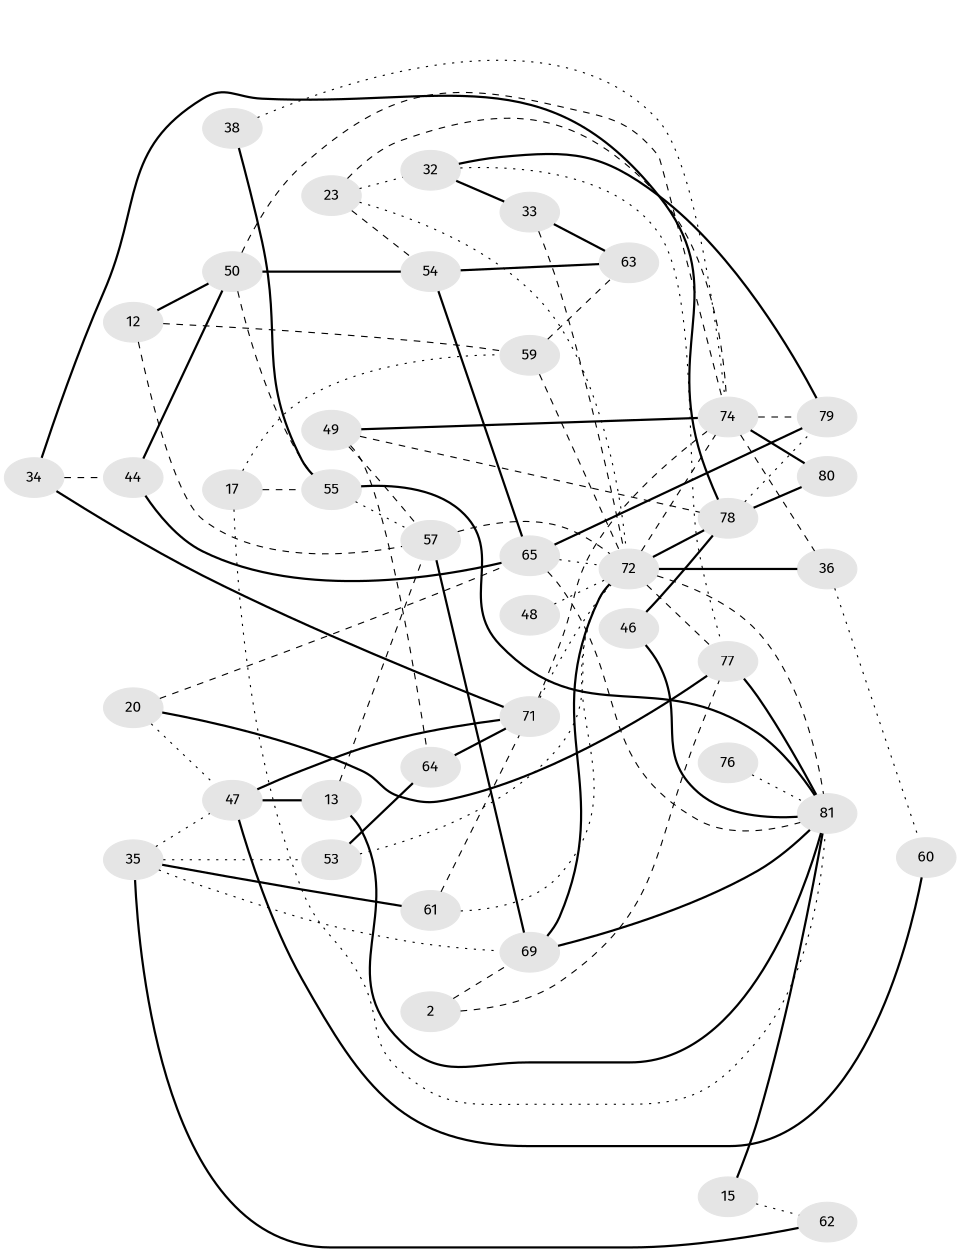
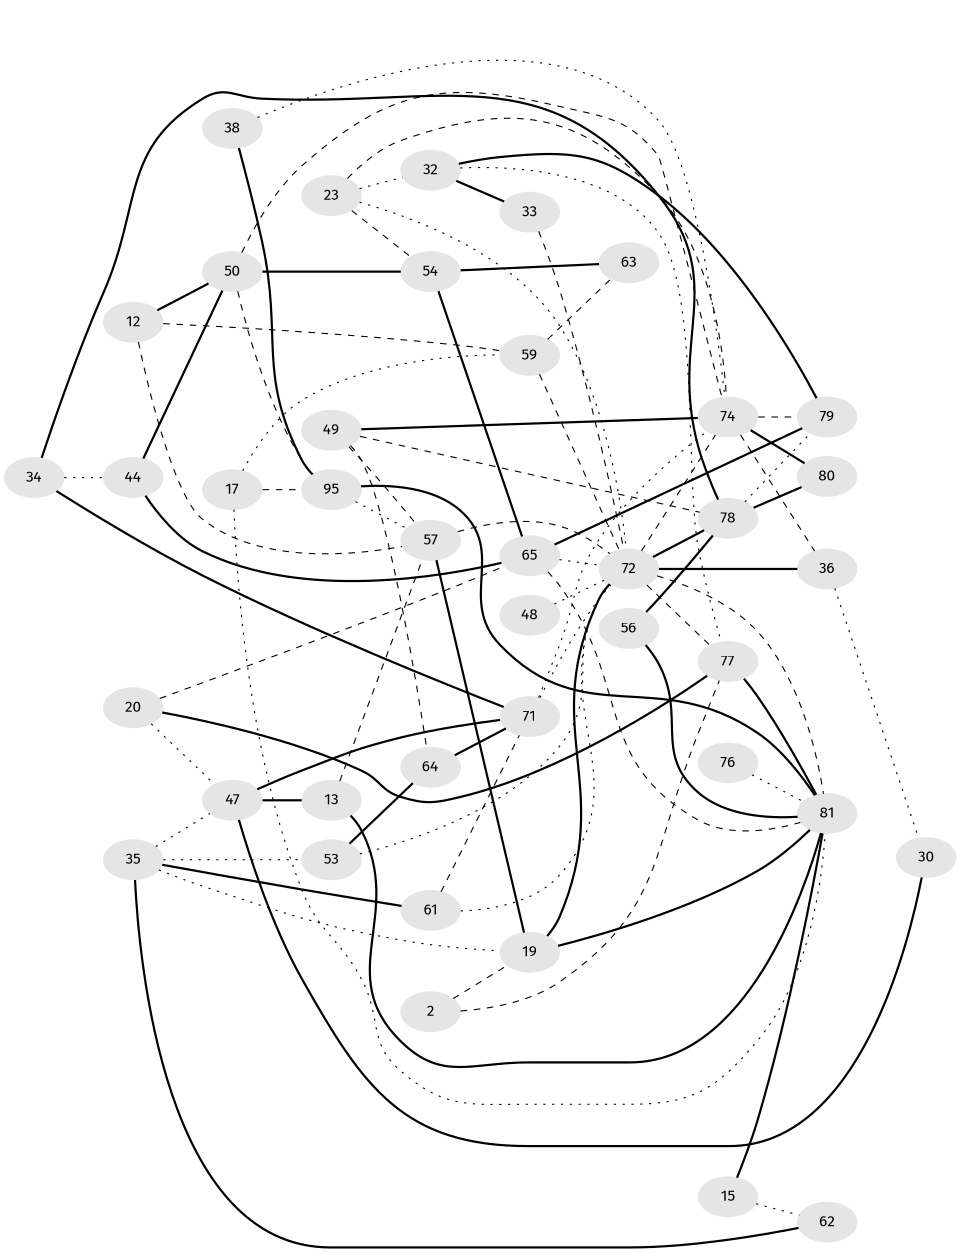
edge "33" -- "63": removed
edge "34" -- "44": style dashed -> dotted
node "55": label "55" -> "95"
edge "74" -- "71": style dashed -> dotted
node "46": label "46" -> "56"
node "60": label "60" -> "30"
node "69": label "69" -> "19"
